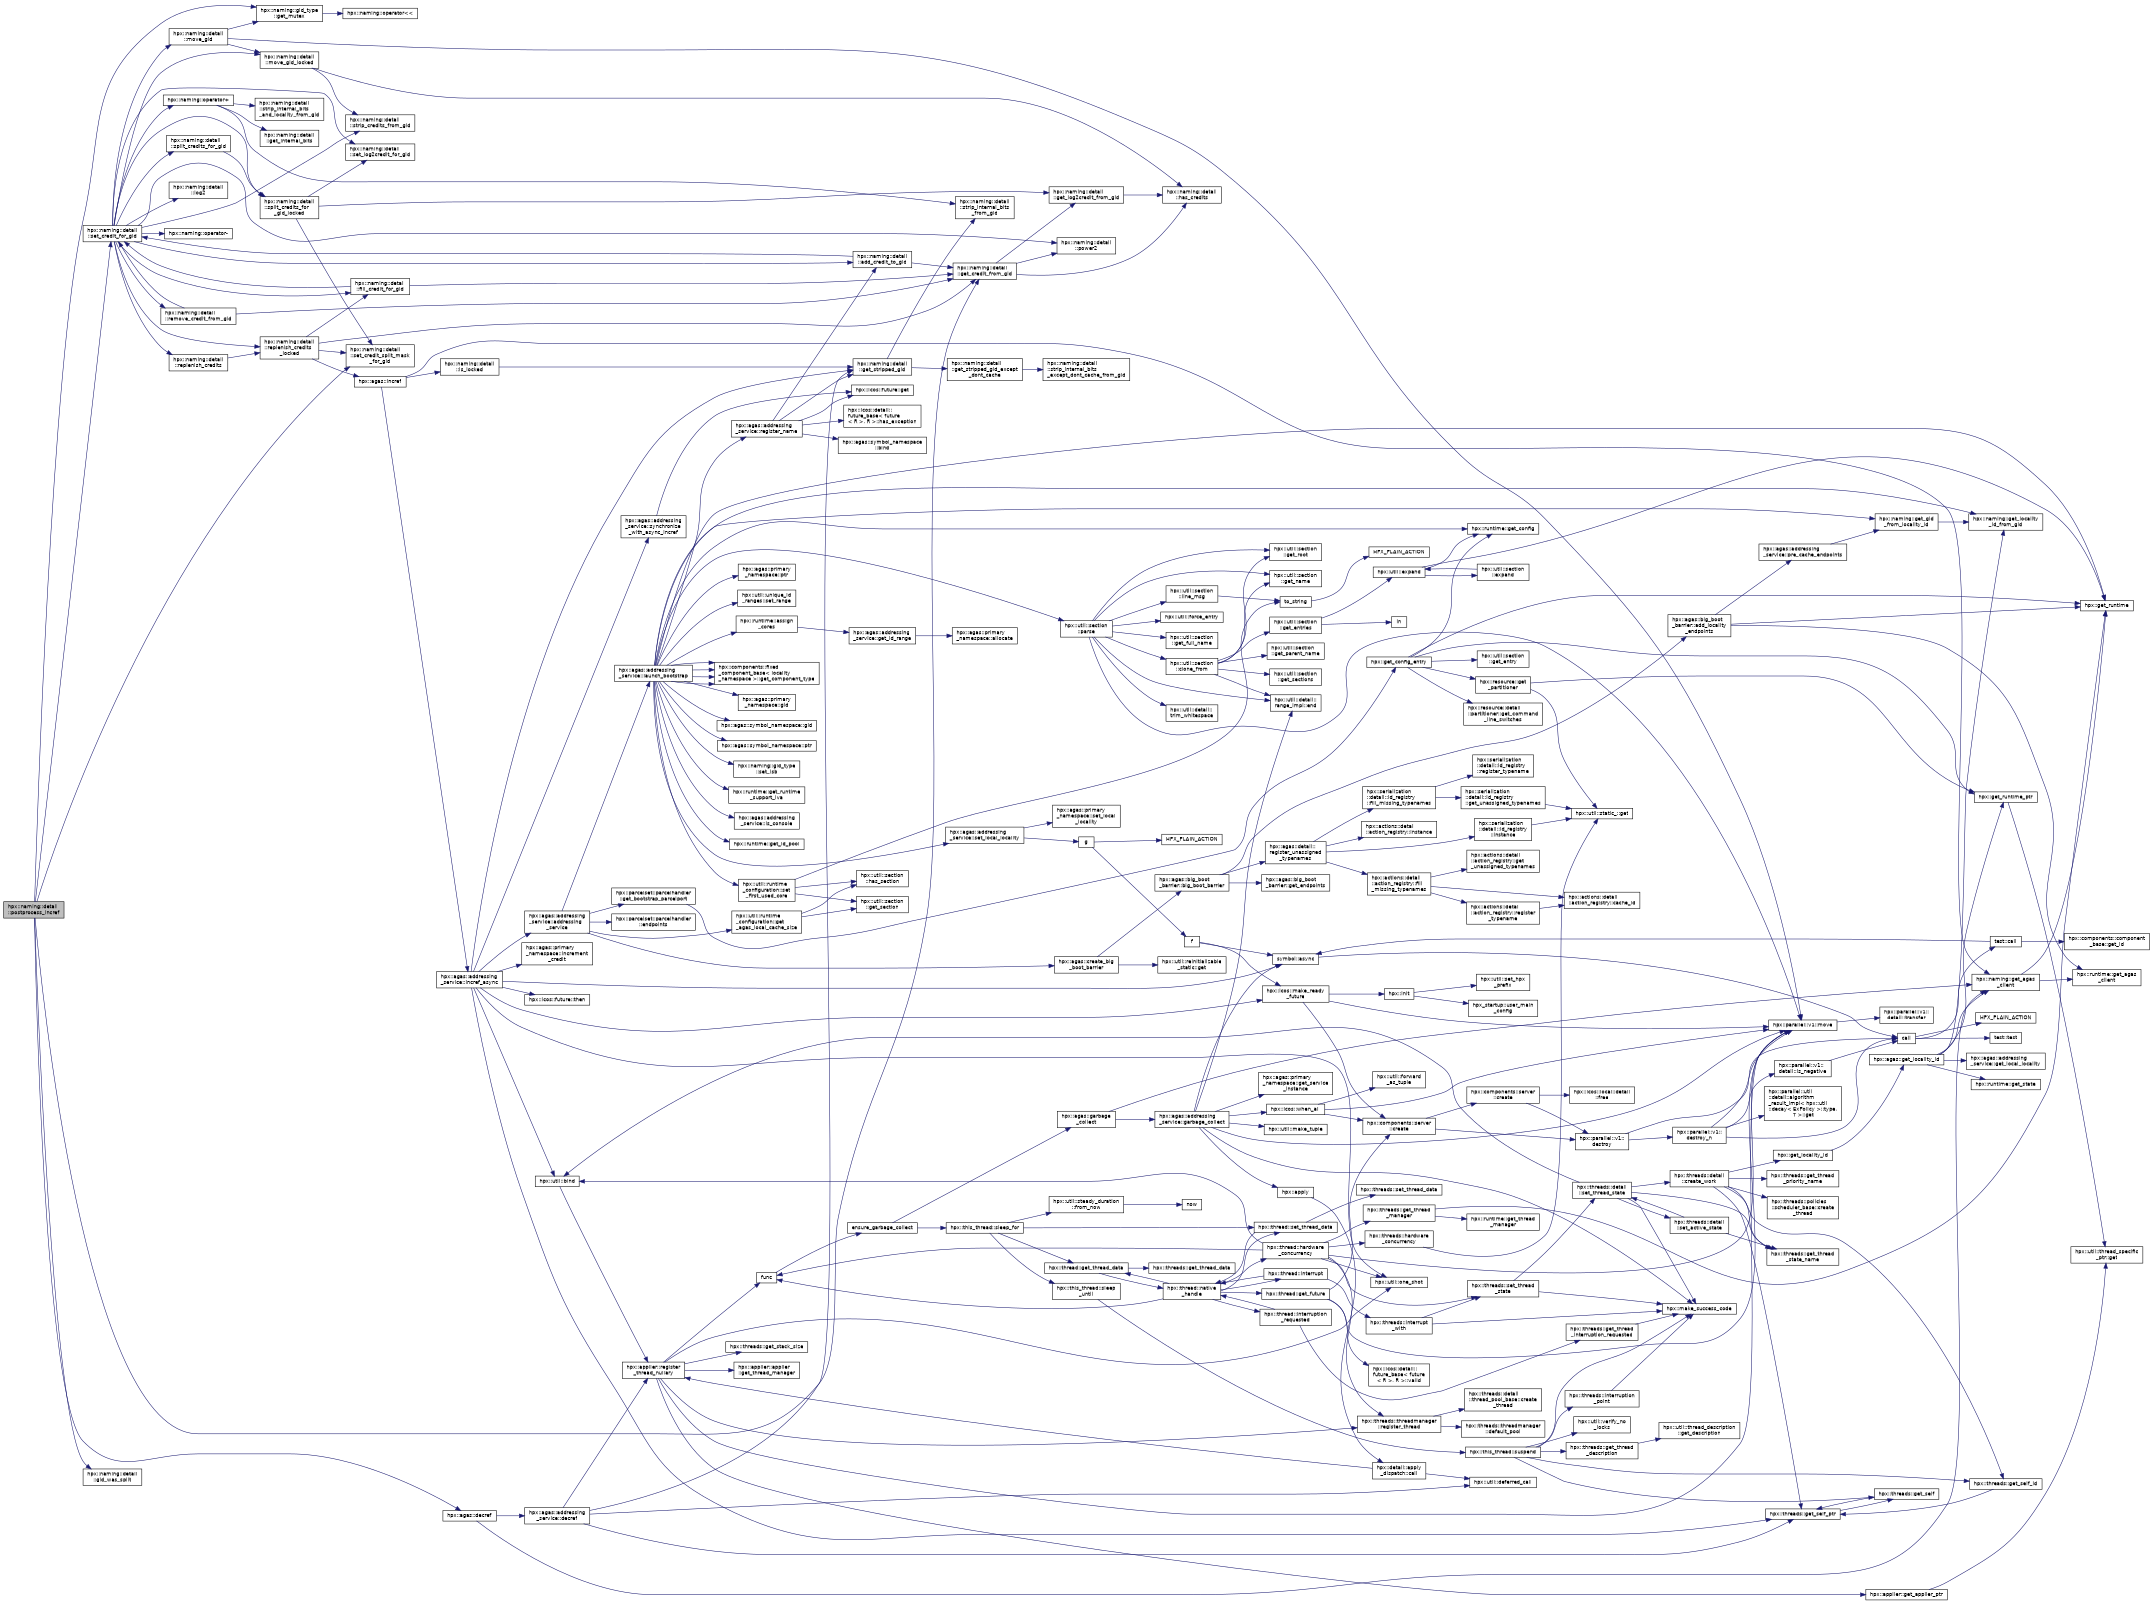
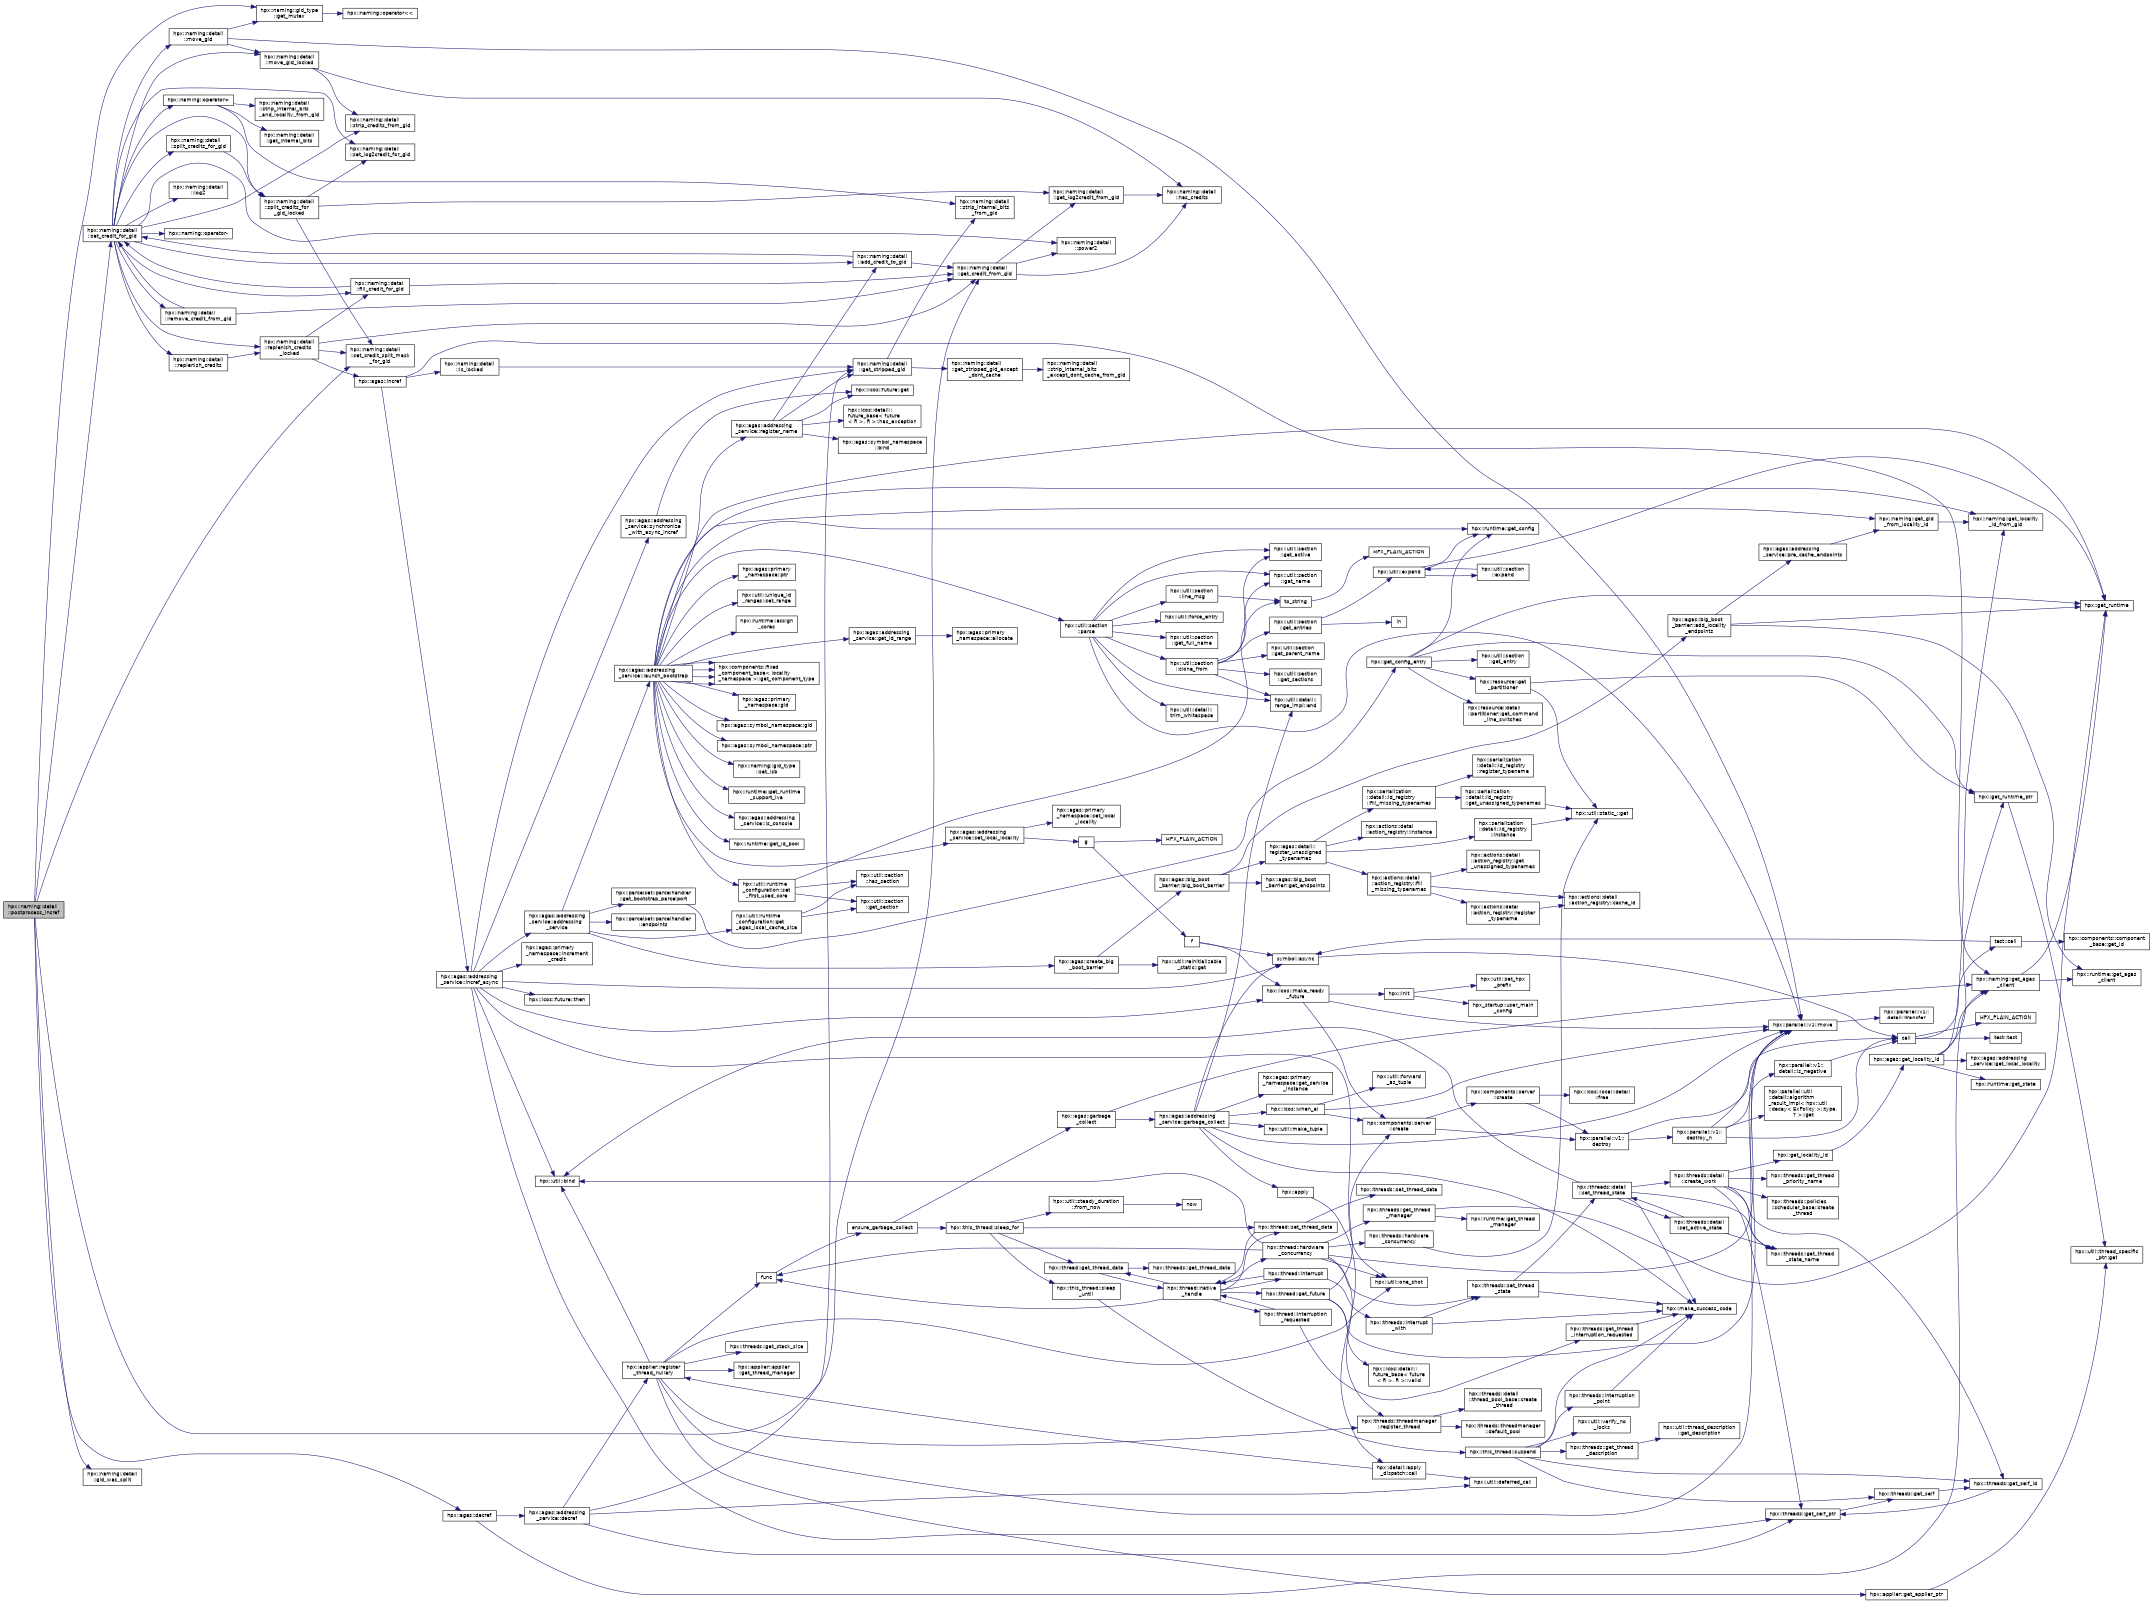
node "hpx::util::section ::get_root": label "hpx::util::section ::get_root" -> "hpx::util::section ::get_active"
edge "hpx::runtime::assign _cores" -> "hpx::agas::addressing _service::get_id_range": now "hpx::agas::addressing _service::launch_bootstrap" -> "hpx::agas::addressing _service::get_id_range"
edge "hpx::util::bind" -> "hpx::applier::register _thread_nullary": reversed
edge "hpx::threads::get_self" -> "hpx::threads::get_self_ptr": now "hpx::threads::get_self" -> "hpx::threads::get_self_id"
